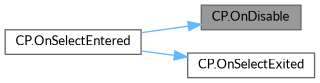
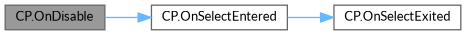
edge "CP.OnSelectEntered" -> "CP.OnDisable": reversed
